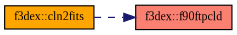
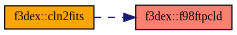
node "f3dex::f90ftpcld": label "f3dex::f90ftpcld" -> "f3dex::f98ftpcld"
